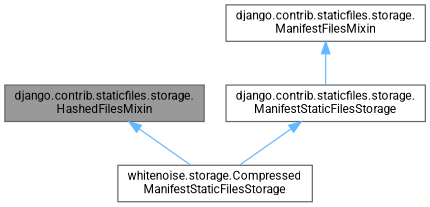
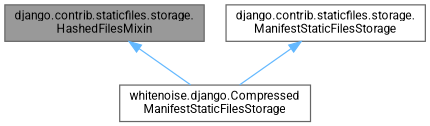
node "django.contrib.staticfiles.storage. ManifestFilesMixin": removed
node "whitenoise.storage.Compressed ManifestStaticFilesStorage": label "whitenoise.storage.Compressed ManifestStaticFilesStorage" -> "whitenoise.django.Compressed ManifestStaticFilesStorage"
